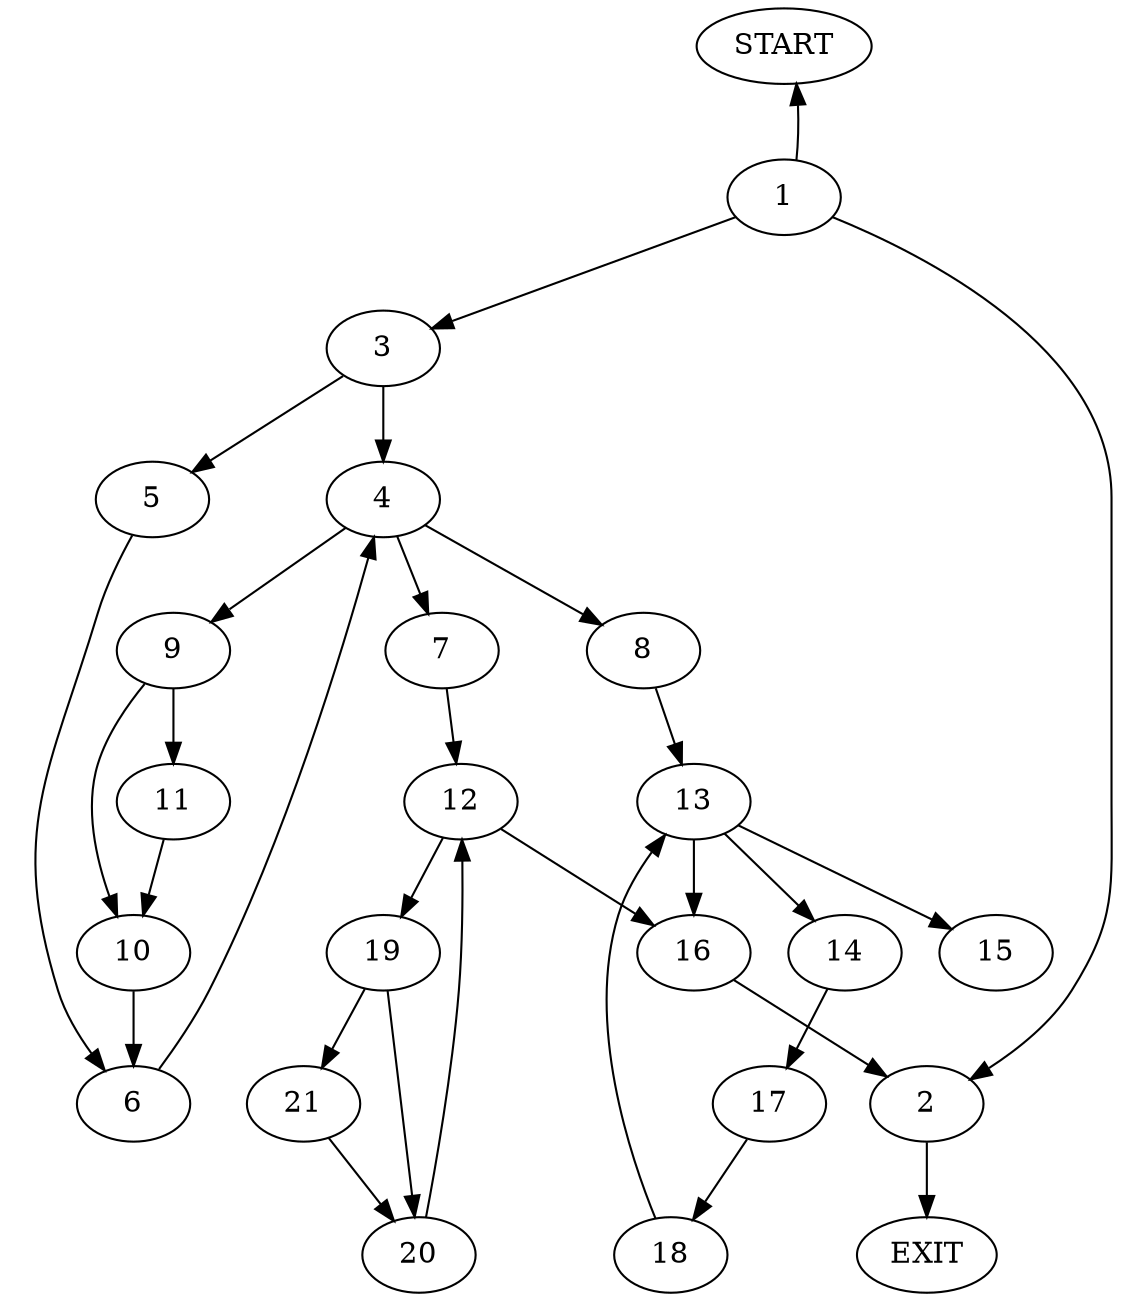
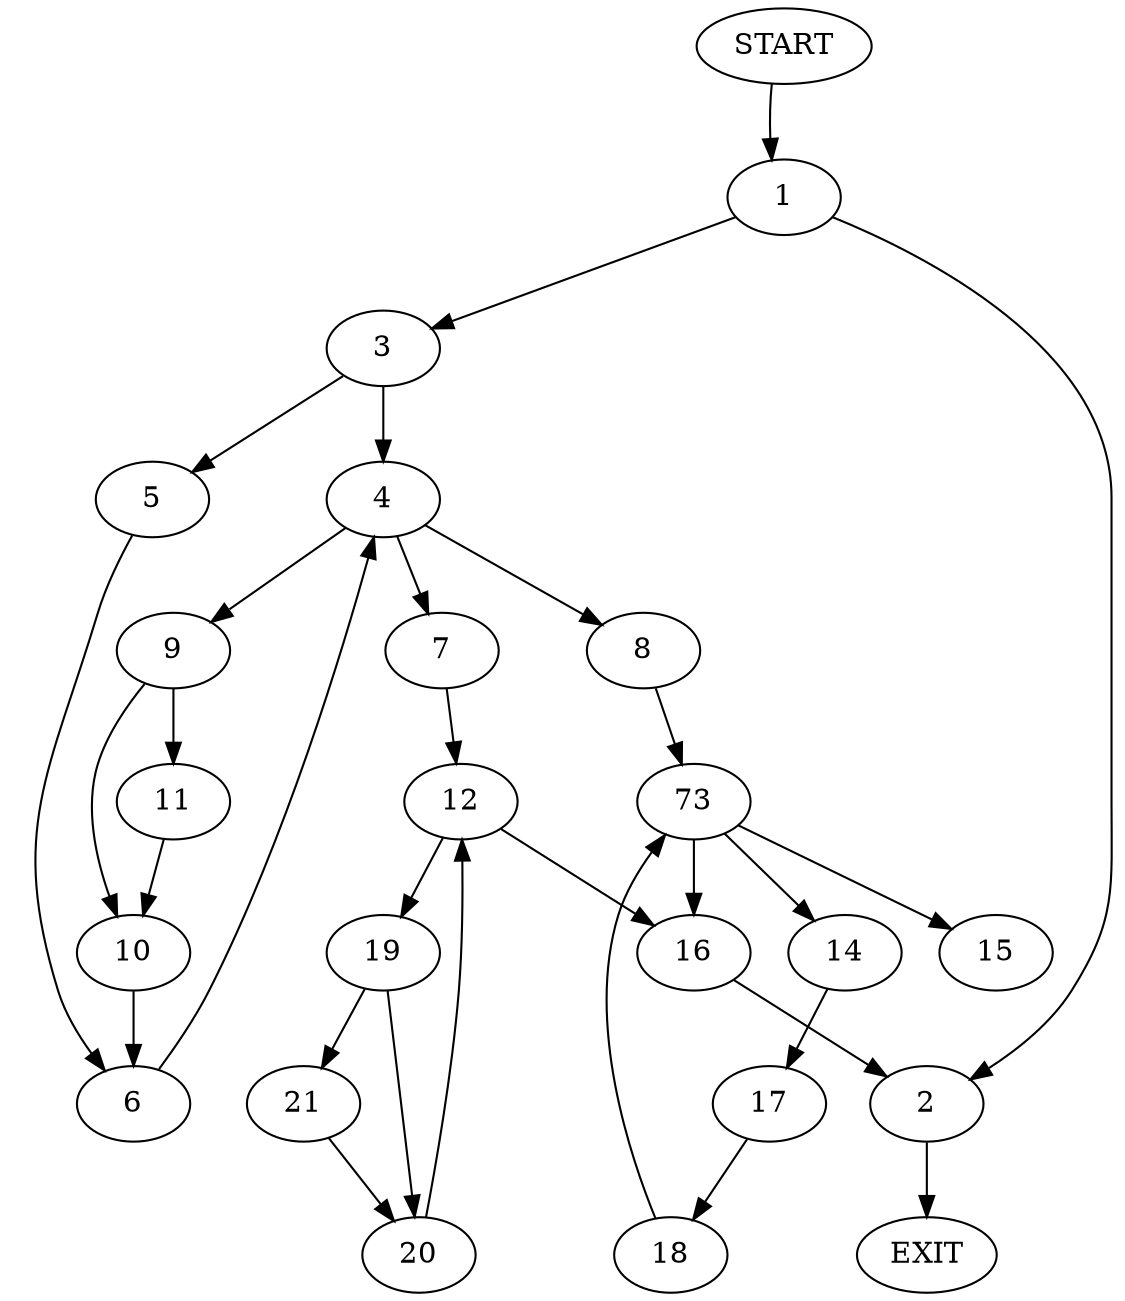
edge "1" -> "START": reversed
node "13": label "13" -> "73"
